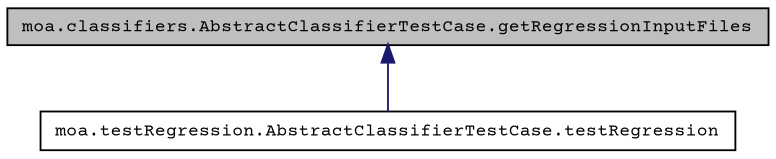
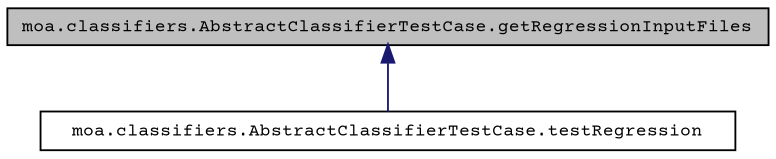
node "moa.testRegression.AbstractClassifierTestCase.testRegression": label "moa.testRegression.AbstractClassifierTestCase.testRegression" -> "moa.classifiers.AbstractClassifierTestCase.testRegression"
